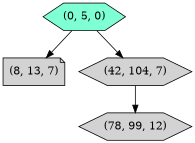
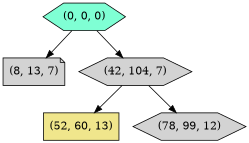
node "(0, 5, 0)": label "(0, 5, 0)" -> "(0, 0, 0)"
node "(52, 60, 13)": added
